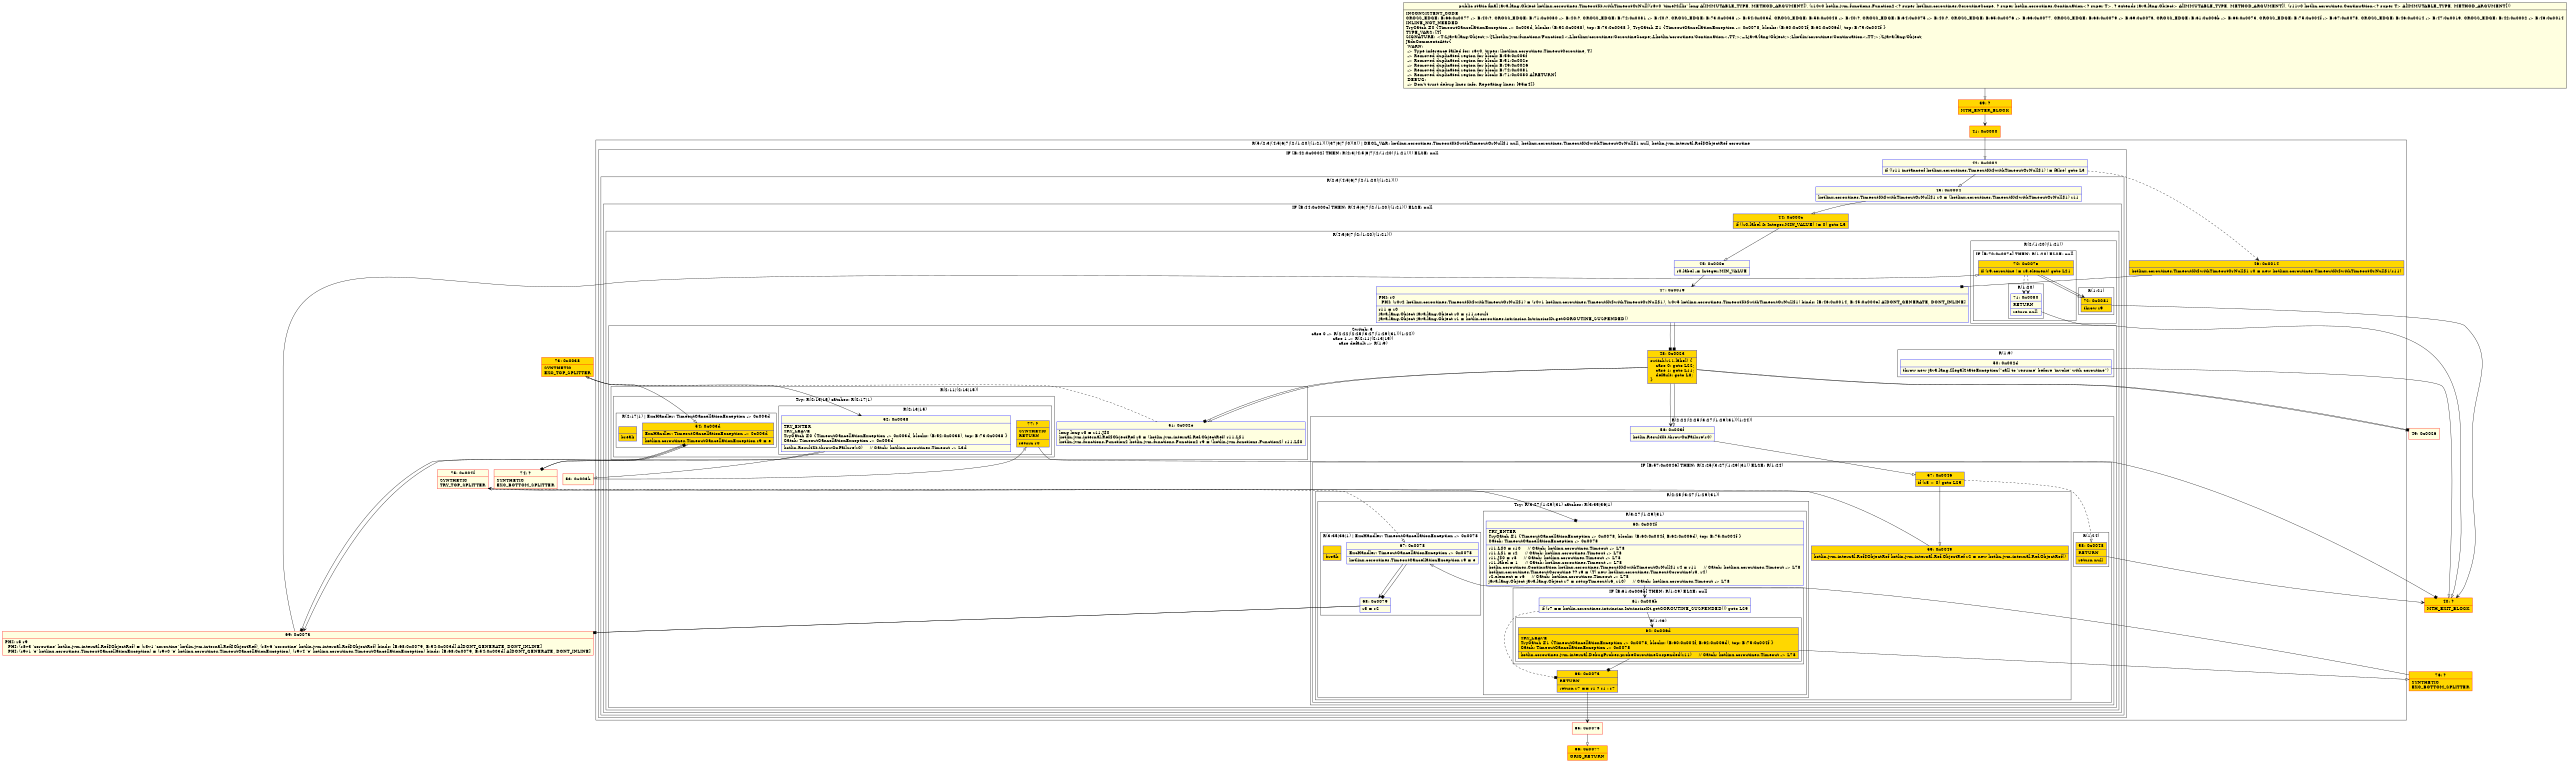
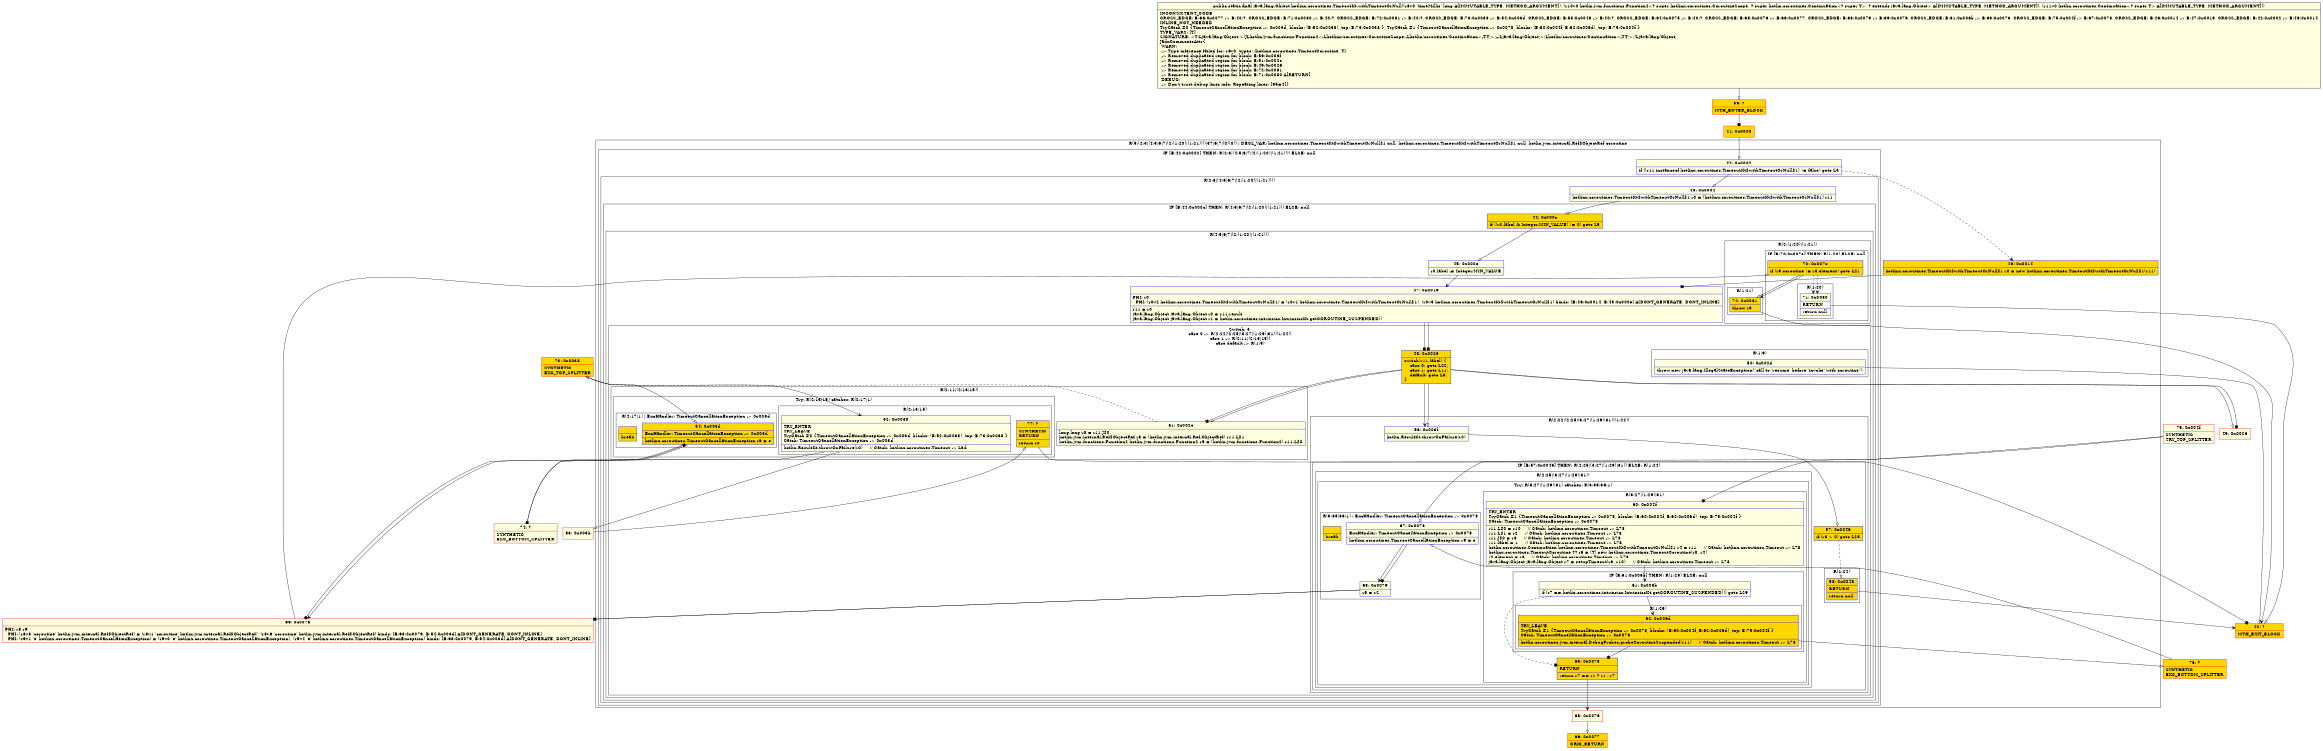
edge "39: ?" -> "41: 0x0000": arrowhead vee -> box
edge "75: 0x004f" -> "67: 0x0078": style dashed -> solid
node "59: 0x0049": removed
